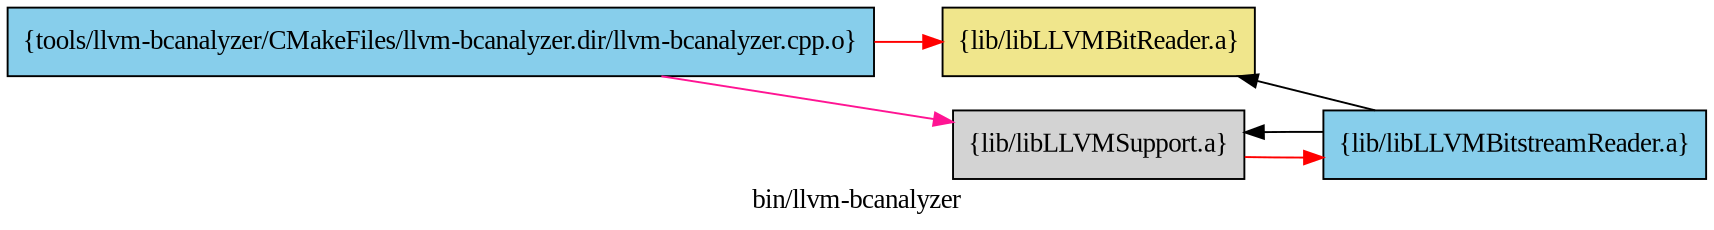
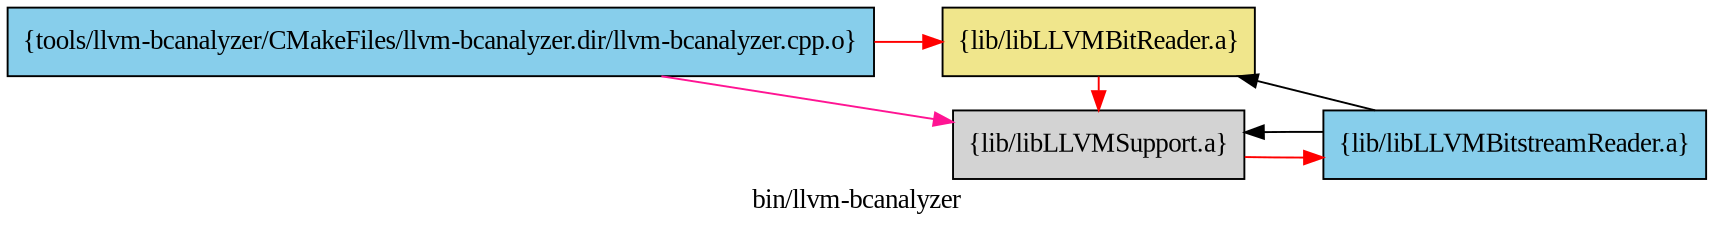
edge "{lib/libLLVMBitReader.a}" -> "{lib/libLLVMSupport.a}": added
